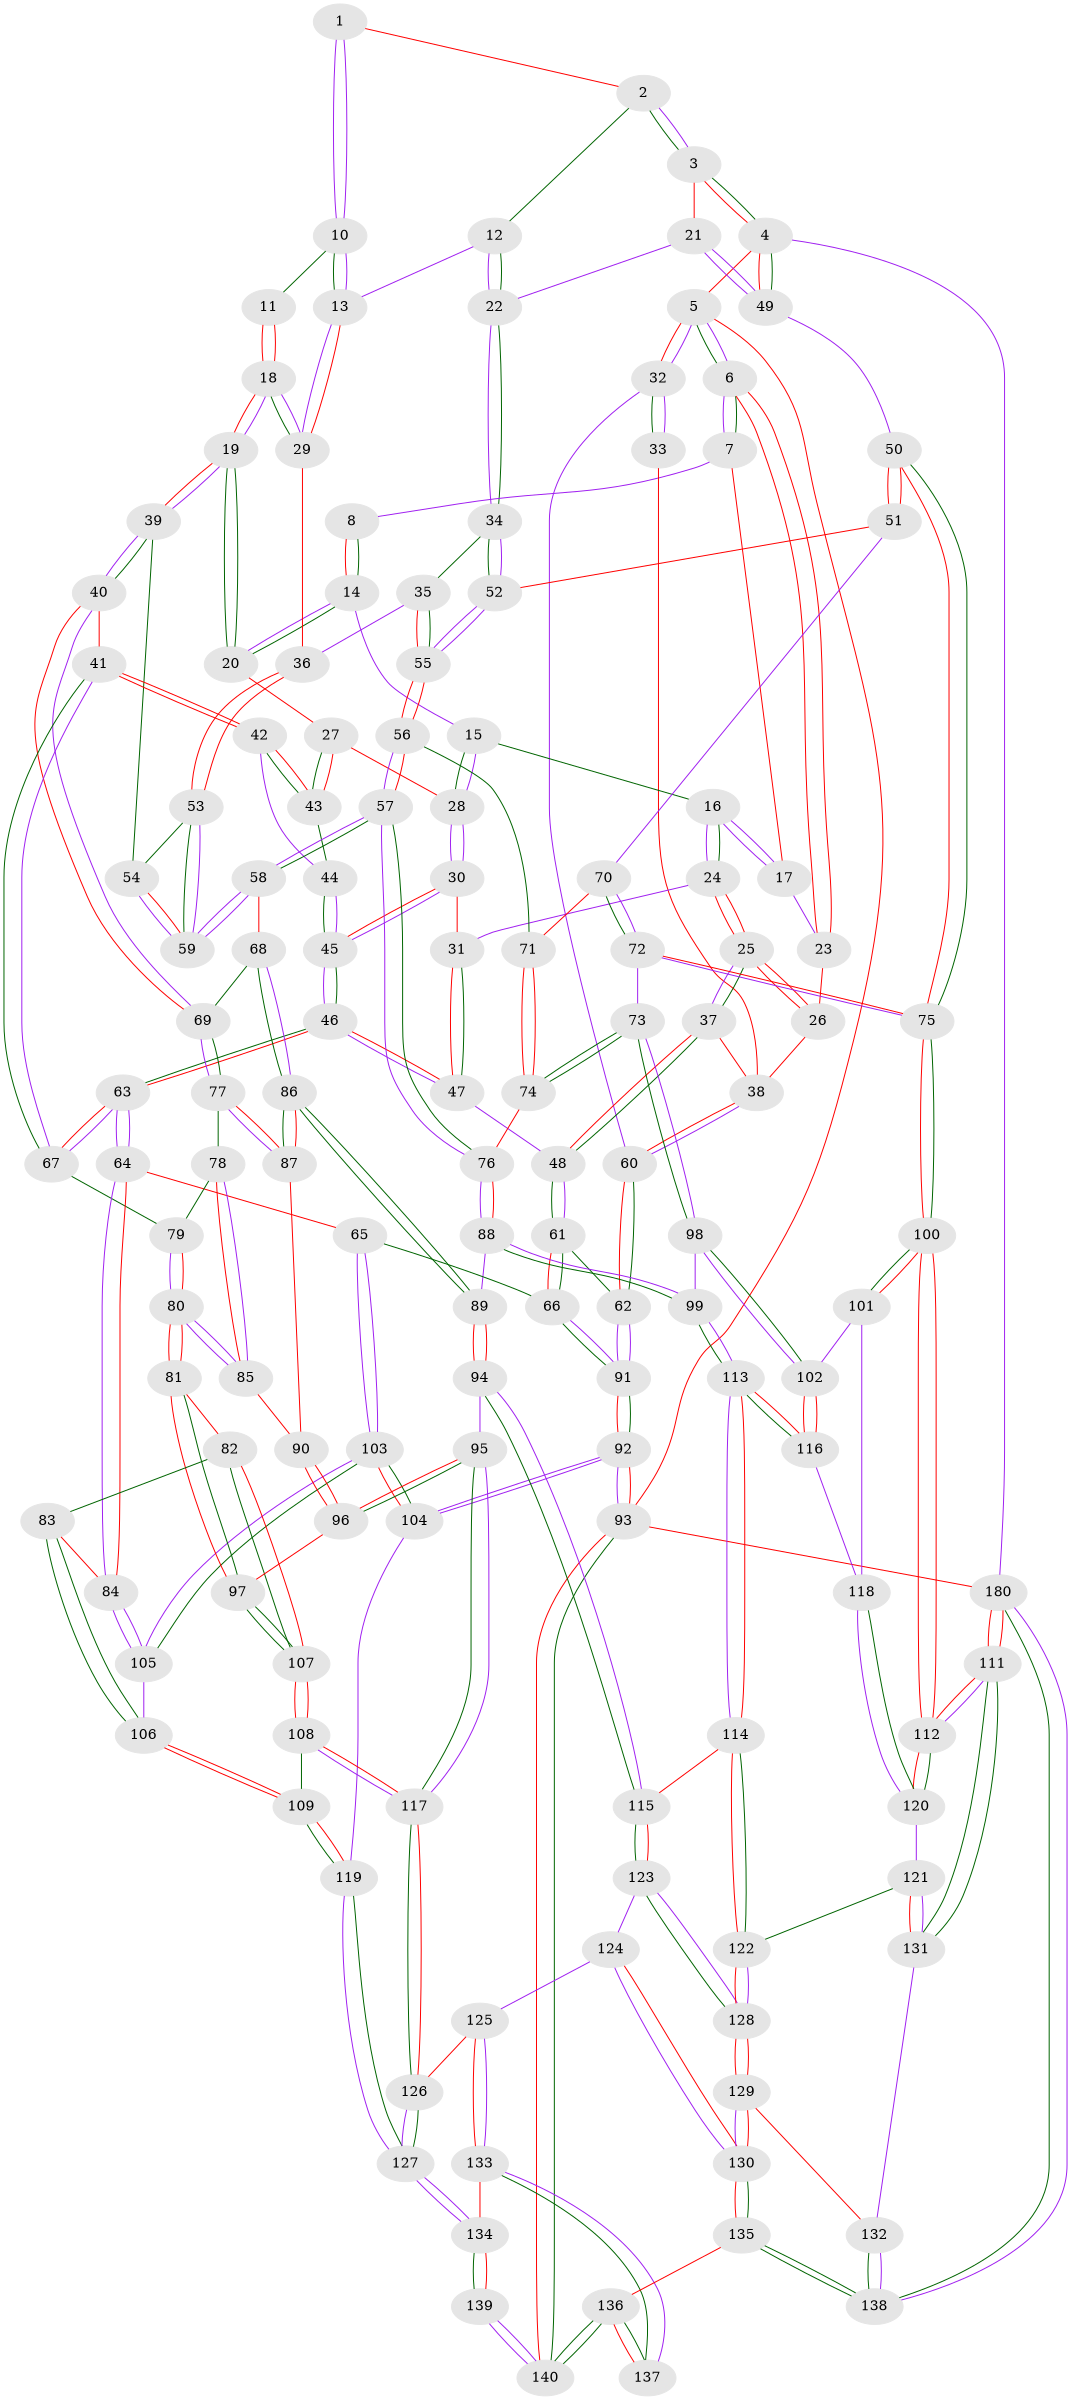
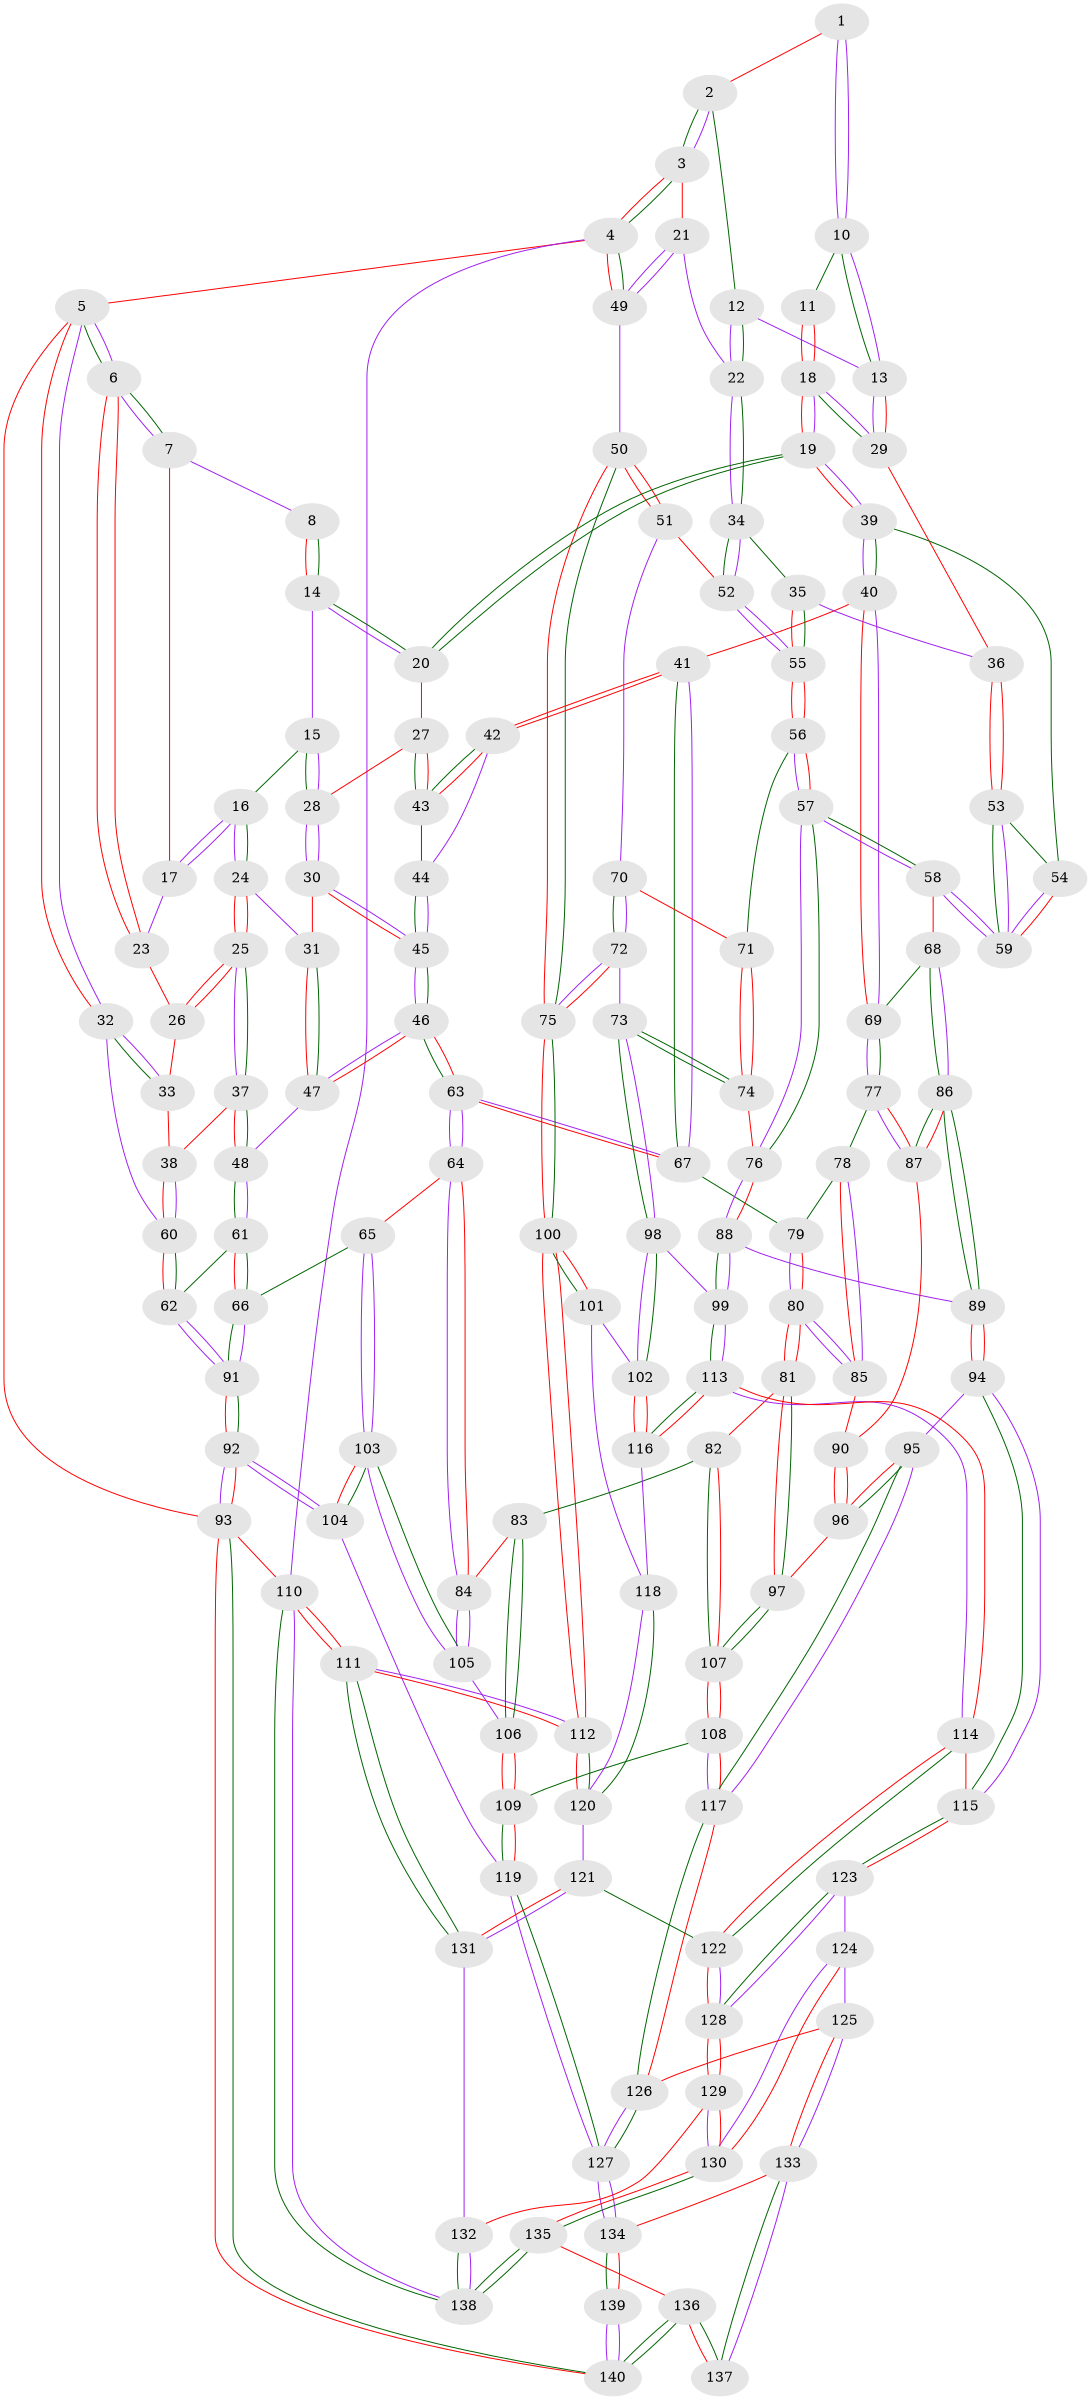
edge "26" -- "38": now "26" -- "33"
node "180": label "180" -> "110"
